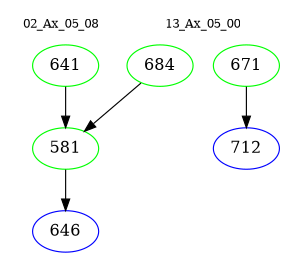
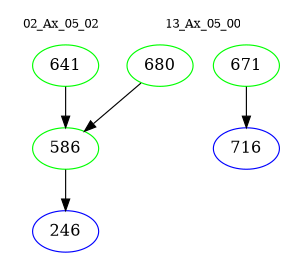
cluster "02_Ax_05_08": label "02_Ax_05_08" -> "02_Ax_05_02"
node "684": label "684" -> "680"
node "581": label "581" -> "586"
node "712": label "712" -> "716"
node "646": label "646" -> "246"
